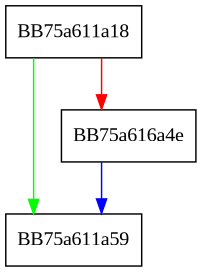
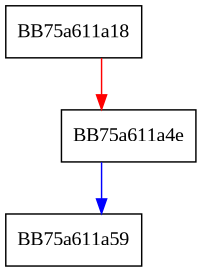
edge "BB75a611a18" -> "BB75a611a59": removed
node "BB75a616a4e": label "BB75a616a4e" -> "BB75a611a4e"
